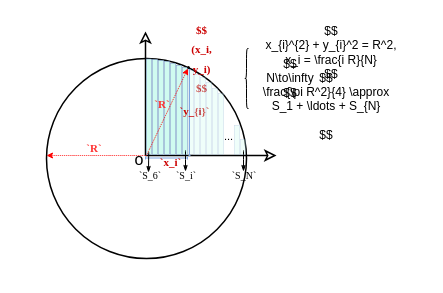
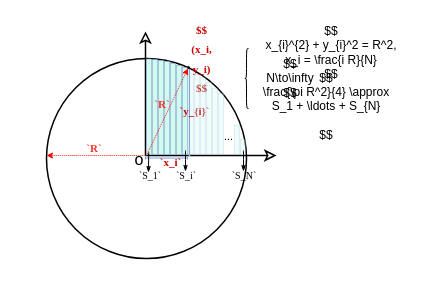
node "`S_6`": label "`S_6`" -> "`S_1`"
